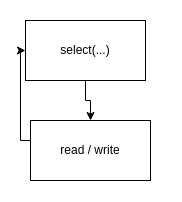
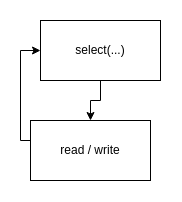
node "select(...)": moved (86, 51) -> (101, 51)
